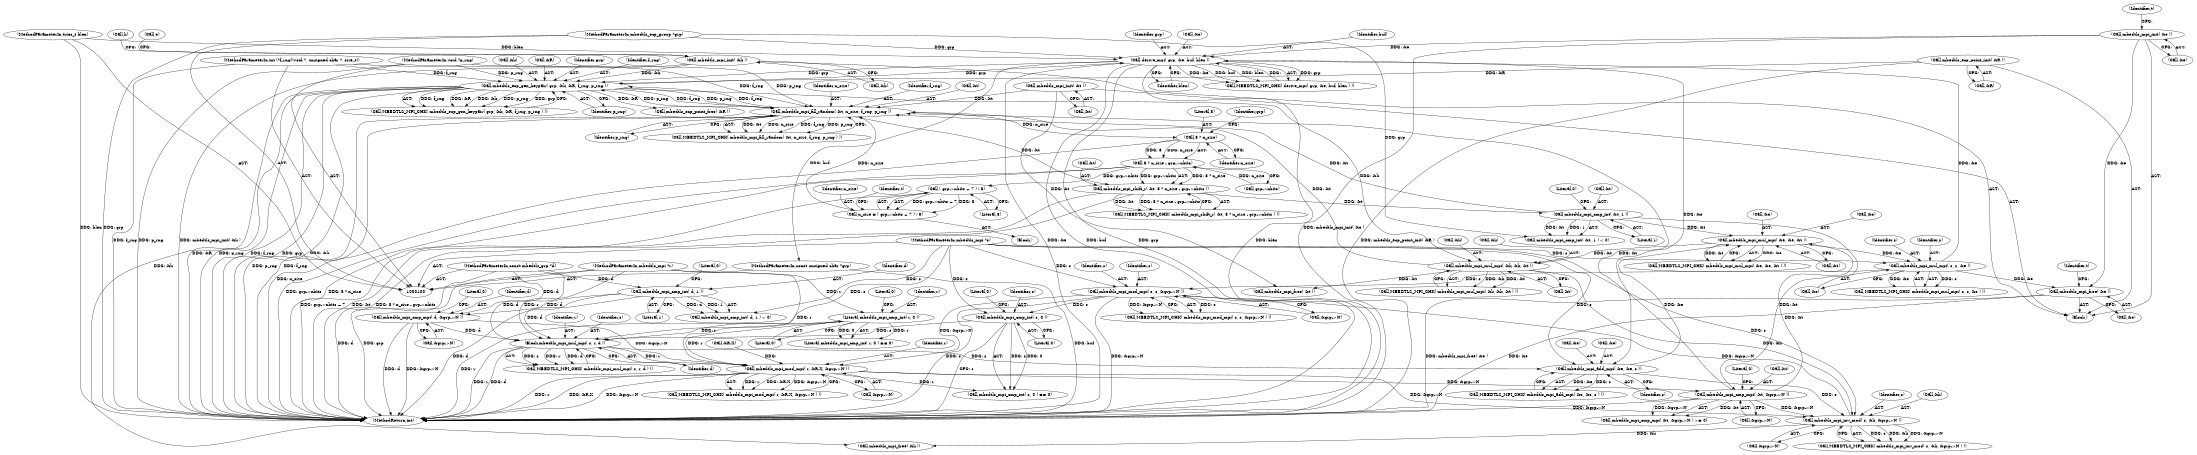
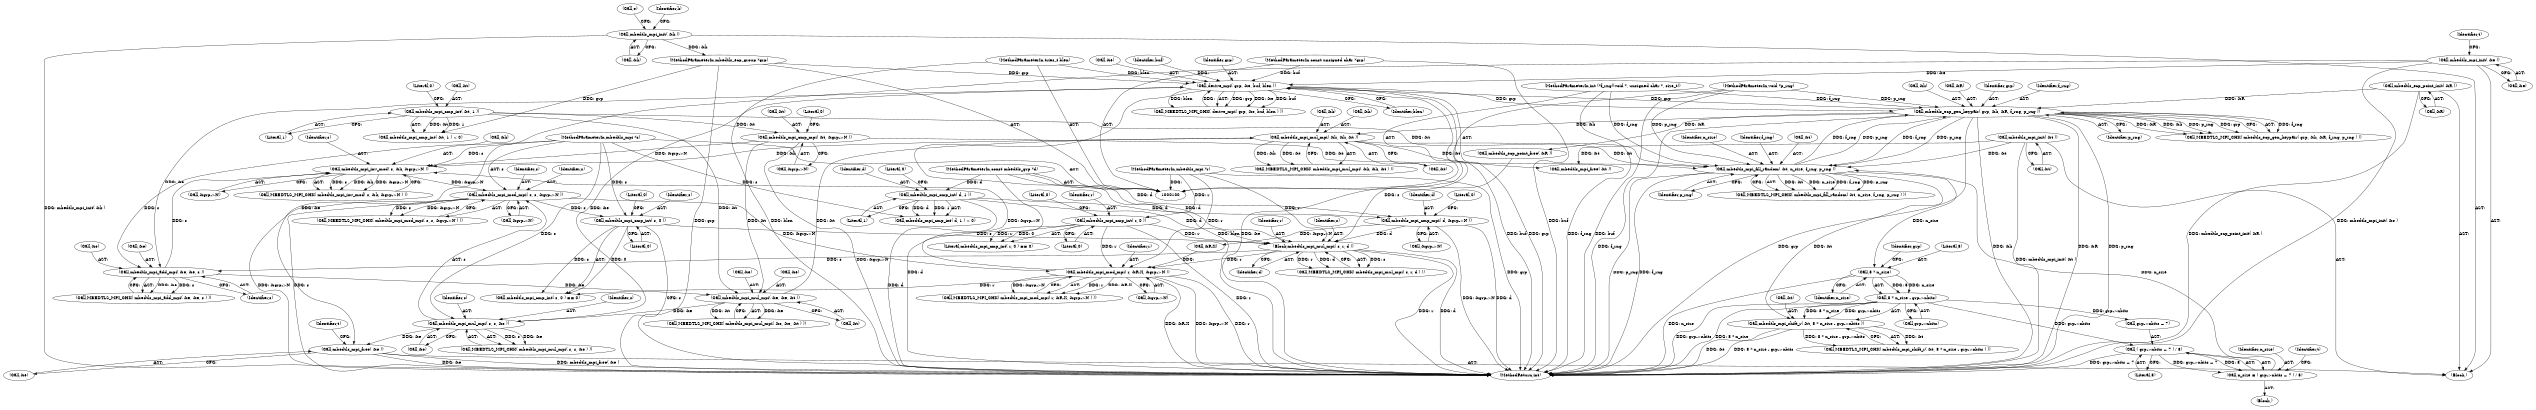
node "(Call,k)": label "(Call,k)" -> "(Identifier,k)"
edge "(Identifier,buf)" -> "(Call,derive_mpi( grp, &e, buf, blen ))": label "AST: " -> "DDG: "
edge "(Call,mbedtls_mpi_init( &k ))" -> "(Call,mbedtls_ecp_gen_keypair( grp, &k, &R, f_rng, p_rng ))": now "(Call,mbedtls_mpi_init( &k ))" -> "(MethodParameterIn,mbedtls_ecp_group *grp)"
edge "(Call,derive_mpi( grp, &e, buf, blen ))" -> "(MethodParameterIn,const unsigned char *grp)": reversed
edge "(Call,grp->nbits)" -> "(Call,8 * n_size - grp->nbits)": label "DDG: n_size" -> "AST: "
edge "(Call,mbedtls_mpi_shift_r( &t, 8 * n_size - grp->nbits ))" -> "(Call,mbedtls_mpi_cmp_int( &t, 1 ))": removed, label "DDG: &t"
edge "(MethodParameterIn,void *p_rng)" -> "(MethodReturn,int)": label "DDG: p_rng" -> "DDG: buf"
edge "(MethodParameterIn,mbedtls_mpi *s)" -> "(Call,mbedtls_mpi_mod_mpi( s, s, &grp->N ))": label "DDG: s" -> "AST: s"
edge "(MethodParameterIn,mbedtls_mpi *r)" -> "1000100": label "AST: " -> "DDG: "
edge "(Call,mbedtls_mpi_mul_mpi( s, s, &e ))" -> "(Call,mbedtls_mpi_mod_mpi( s, s, &grp->N ))": label "DDG: s" -> "AST: s"
edge "(MethodParameterIn,mbedtls_mpi *s)" -> "(Block,mbedtls_mpi_mul_mpi( s, r, d ))": now "(Call,mbedtls_ecp_point_free( &R ))" -> "(Block,mbedtls_mpi_mul_mpi( s, r, d ))"
node "(Literal,mbedtls_mpi_cmp_int( r, 0 ))": label "(Literal,mbedtls_mpi_cmp_int( r, 0 ))" -> "(Call,mbedtls_mpi_cmp_int( r, 0 ))"
node "(Call,grp->nbits + 7)": added
edge "(Call,mbedtls_mpi_cmp_mpi( d, &grp->N ))" -> "(Call,mbedtls_mpi_mod_mpi( r, &R.X, &grp->N ))": now "(Call,mbedtls_mpi_cmp_mpi( d, &grp->N ))" -> "(Call,&R.X)"
edge "(Call,mbedtls_mpi_init( &t ))" -> "(MethodReturn,int)": added, label "DDG: mbedtls_mpi_init( &t )"
edge "(Call,mbedtls_mpi_mod_mpi( r, &R.X, &grp->N ))" -> "(Call,mbedtls_mpi_cmp_mpi( &t, &grp->N ))": removed, label "DDG: &grp->N"
node "(Call,mbedtls_mpi_cmp_mpi( &t, &grp->N ) >= 0)": removed
node "(Call,mbedtls_mpi_free( &k ))": removed
